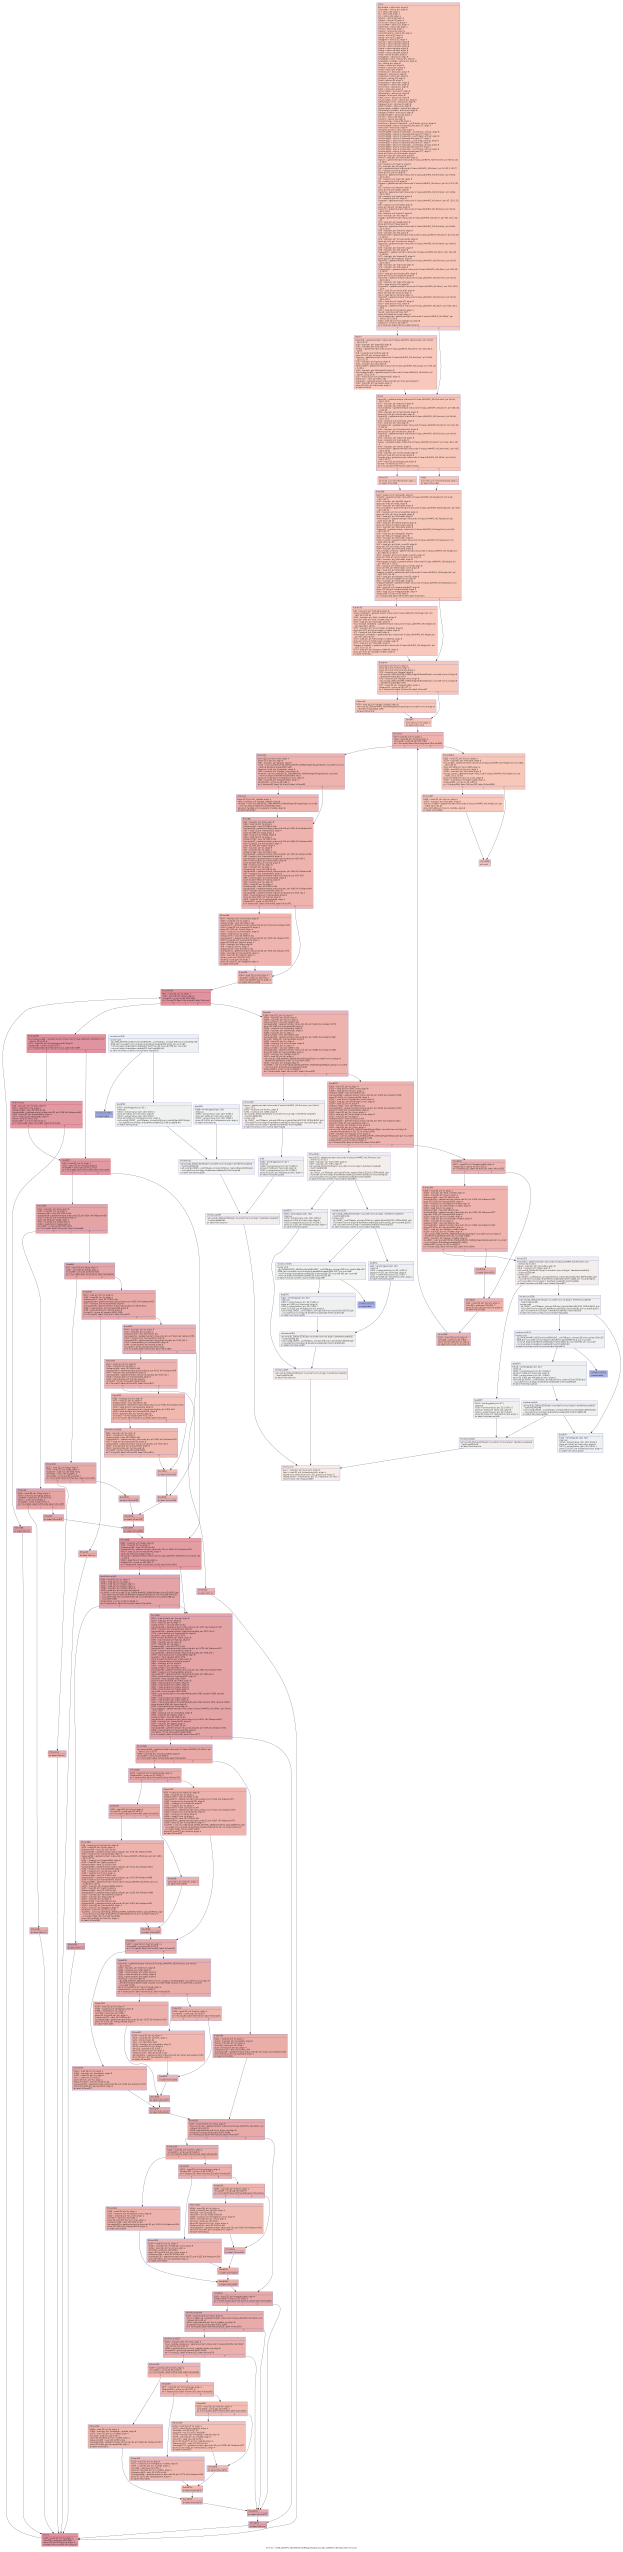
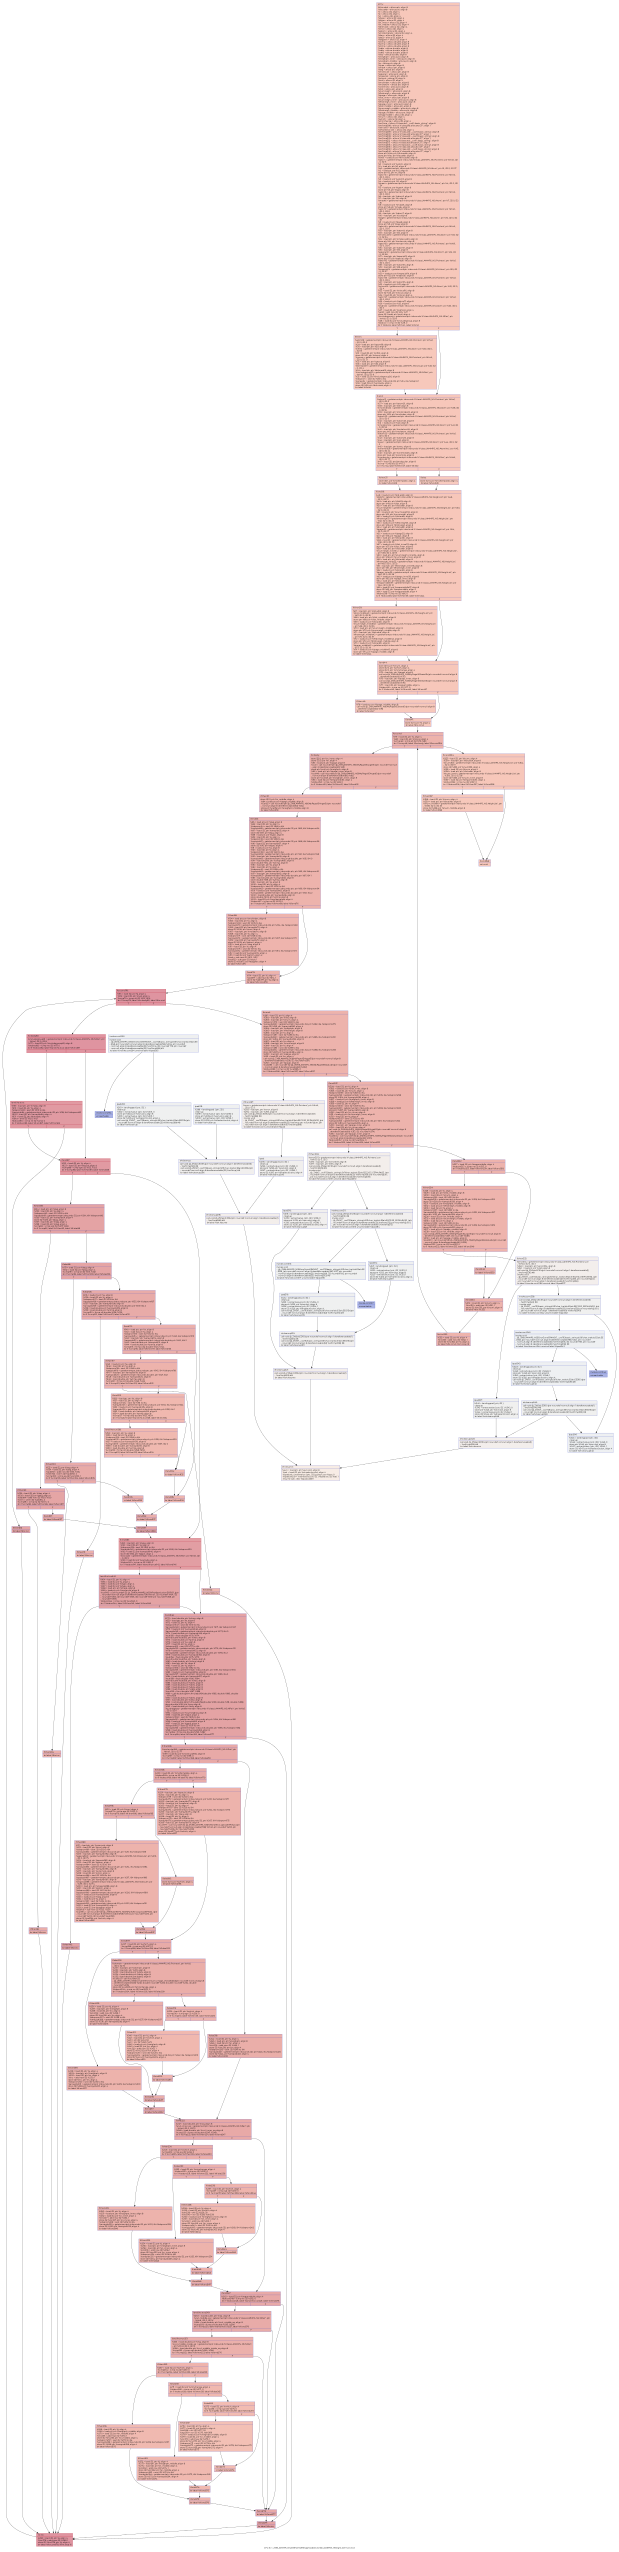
edge "for.body:" -> "if.end53:": removed
